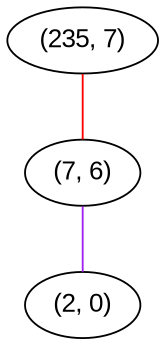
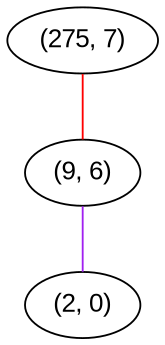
node "(235, 7)": label "(235, 7)" -> "(275, 7)"
node "(7, 6)": label "(7, 6)" -> "(9, 6)"
